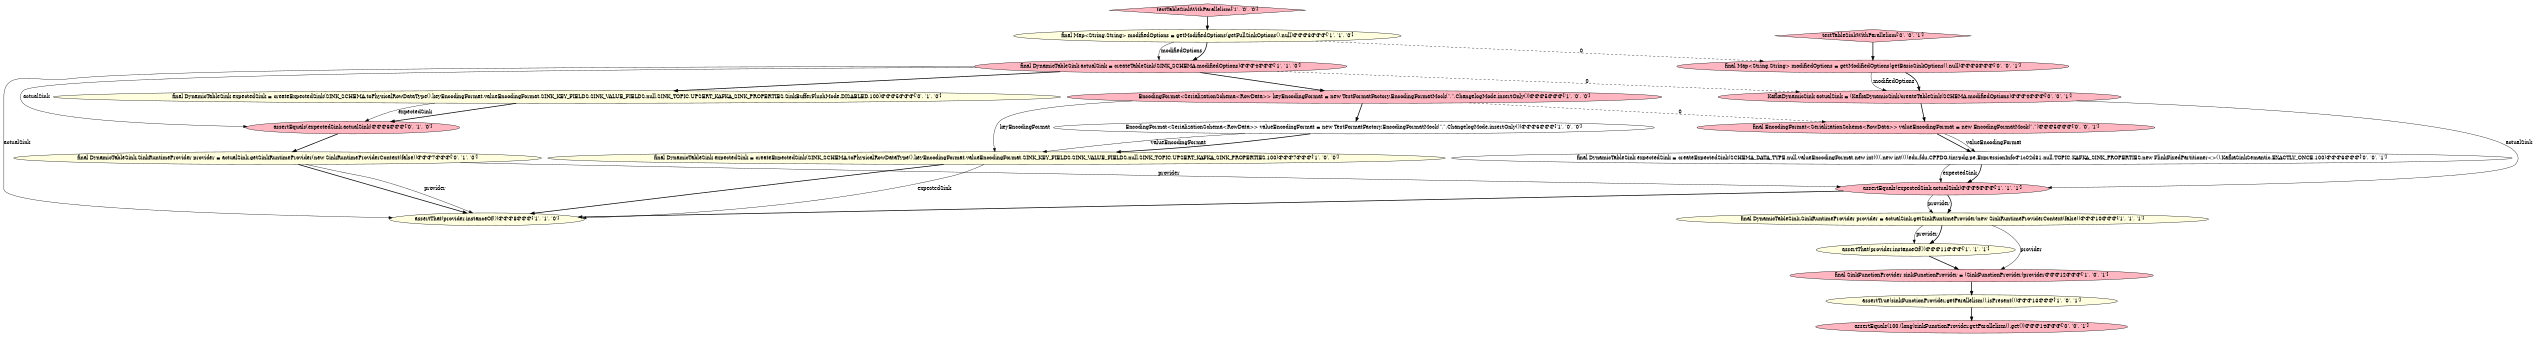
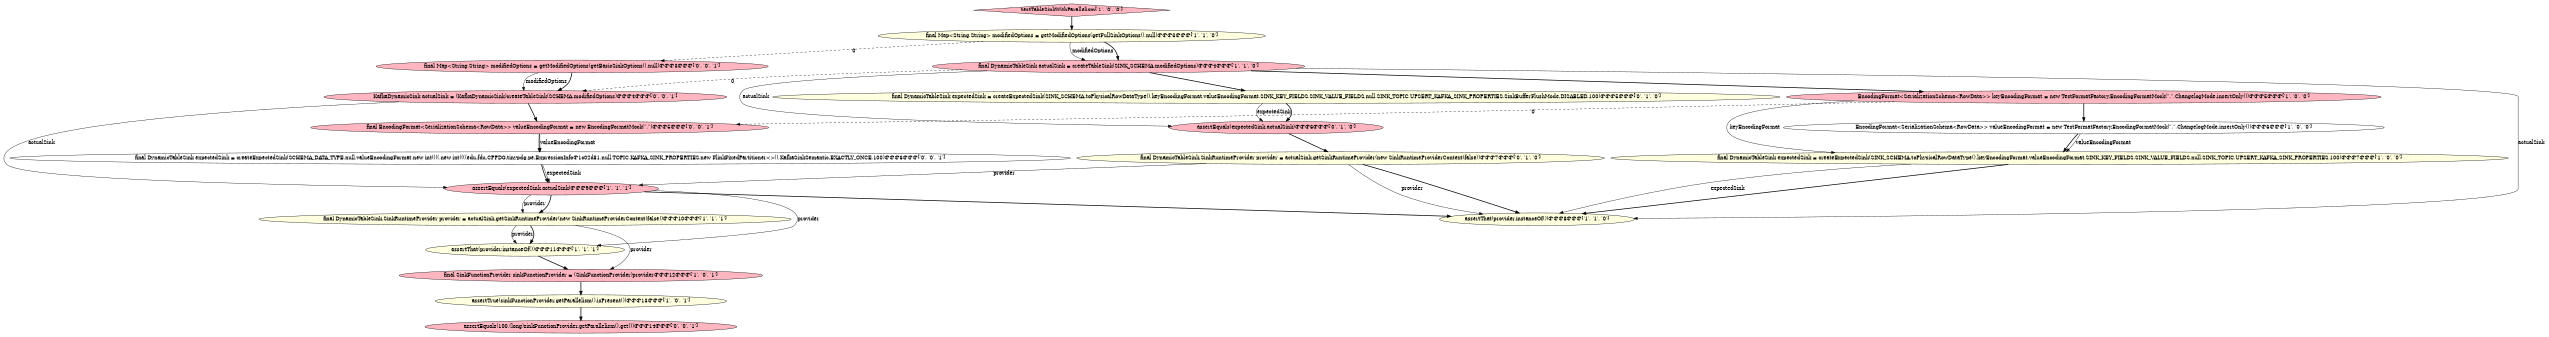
node "testTableSinkWithParallelism['0', '0', '1']": removed
edge "assertEquals(expectedSink,actualSink)@@@9@@@['1', '1', '1']" -> "assertThat(provider,instanceOf())@@@11@@@['1', '1', '1']": added, label "provider"
